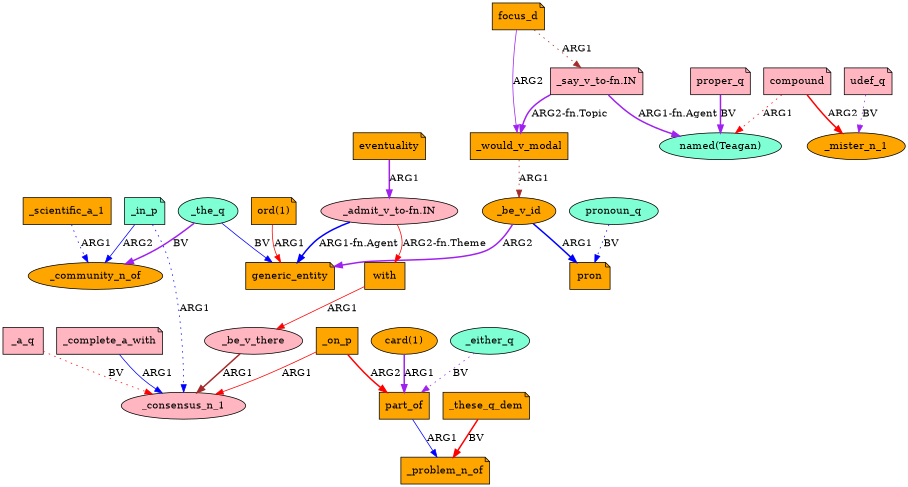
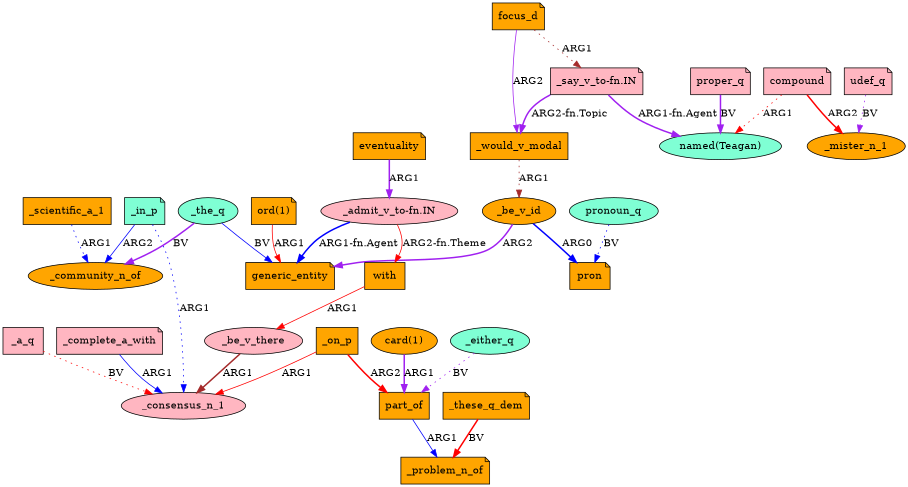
edge "_be_v_id" -> "pron": label "ARG1" -> "ARG0"
